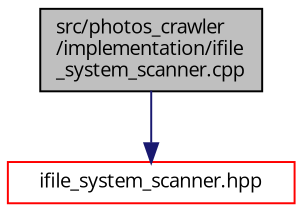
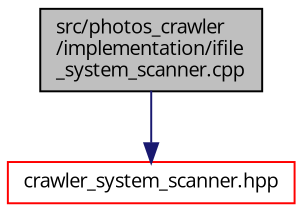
node "ifile_system_scanner.hpp": label "ifile_system_scanner.hpp" -> "crawler_system_scanner.hpp"
